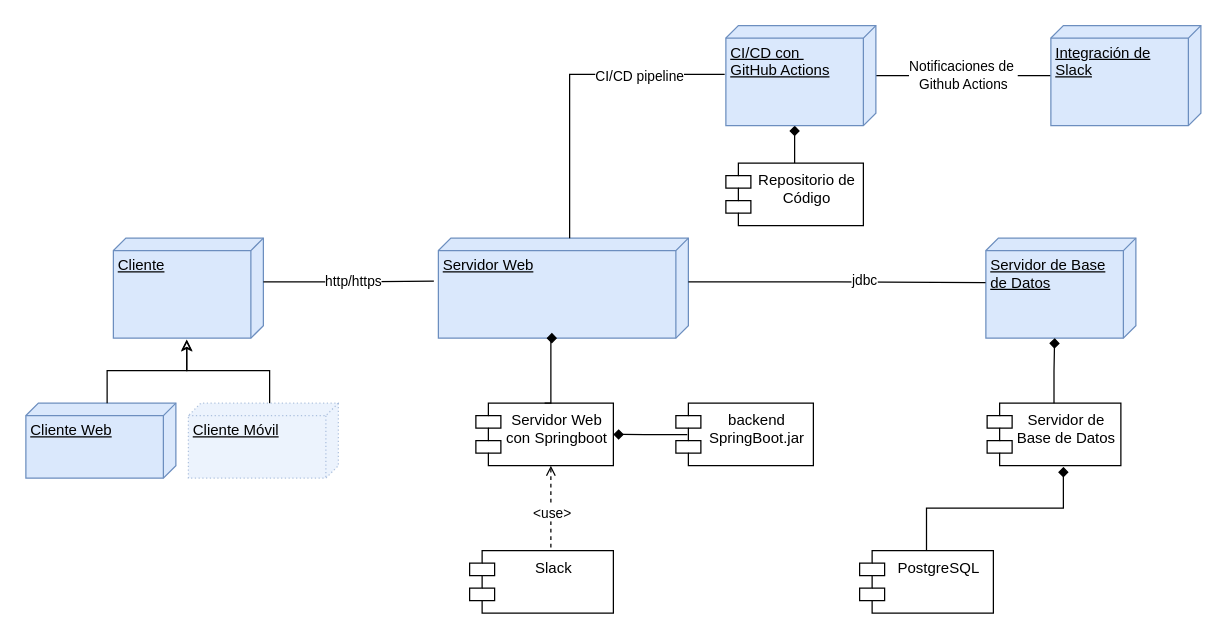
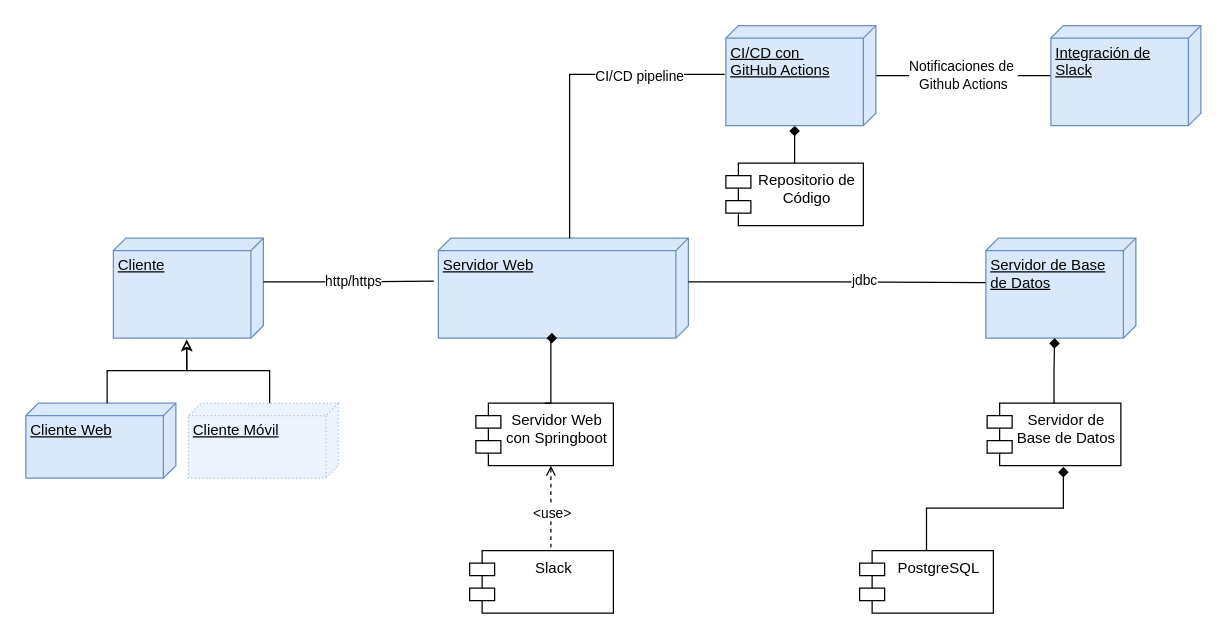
node "backend SpringBoot.jar": removed
edge "backend SpringBoot.jar" -> "Servidor Web con Springboot": removed
